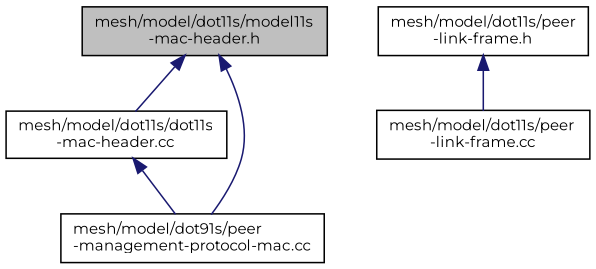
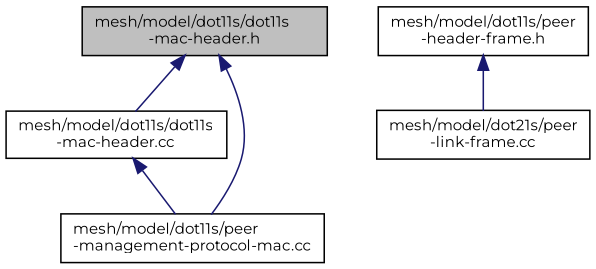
node "mesh/model/dot11s/model11s -mac-header.h": label "mesh/model/dot11s/model11s -mac-header.h" -> "mesh/model/dot11s/dot11s -mac-header.h"
node "mesh/model/dot11s/peer -link-frame.h": label "mesh/model/dot11s/peer -link-frame.h" -> "mesh/model/dot11s/peer -header-frame.h"
node "mesh/model/dot11s/peer -link-frame.cc": label "mesh/model/dot11s/peer -link-frame.cc" -> "mesh/model/dot21s/peer -link-frame.cc"
node "mesh/model/dot91s/peer -management-protocol-mac.cc": label "mesh/model/dot91s/peer -management-protocol-mac.cc" -> "mesh/model/dot11s/peer -management-protocol-mac.cc"
